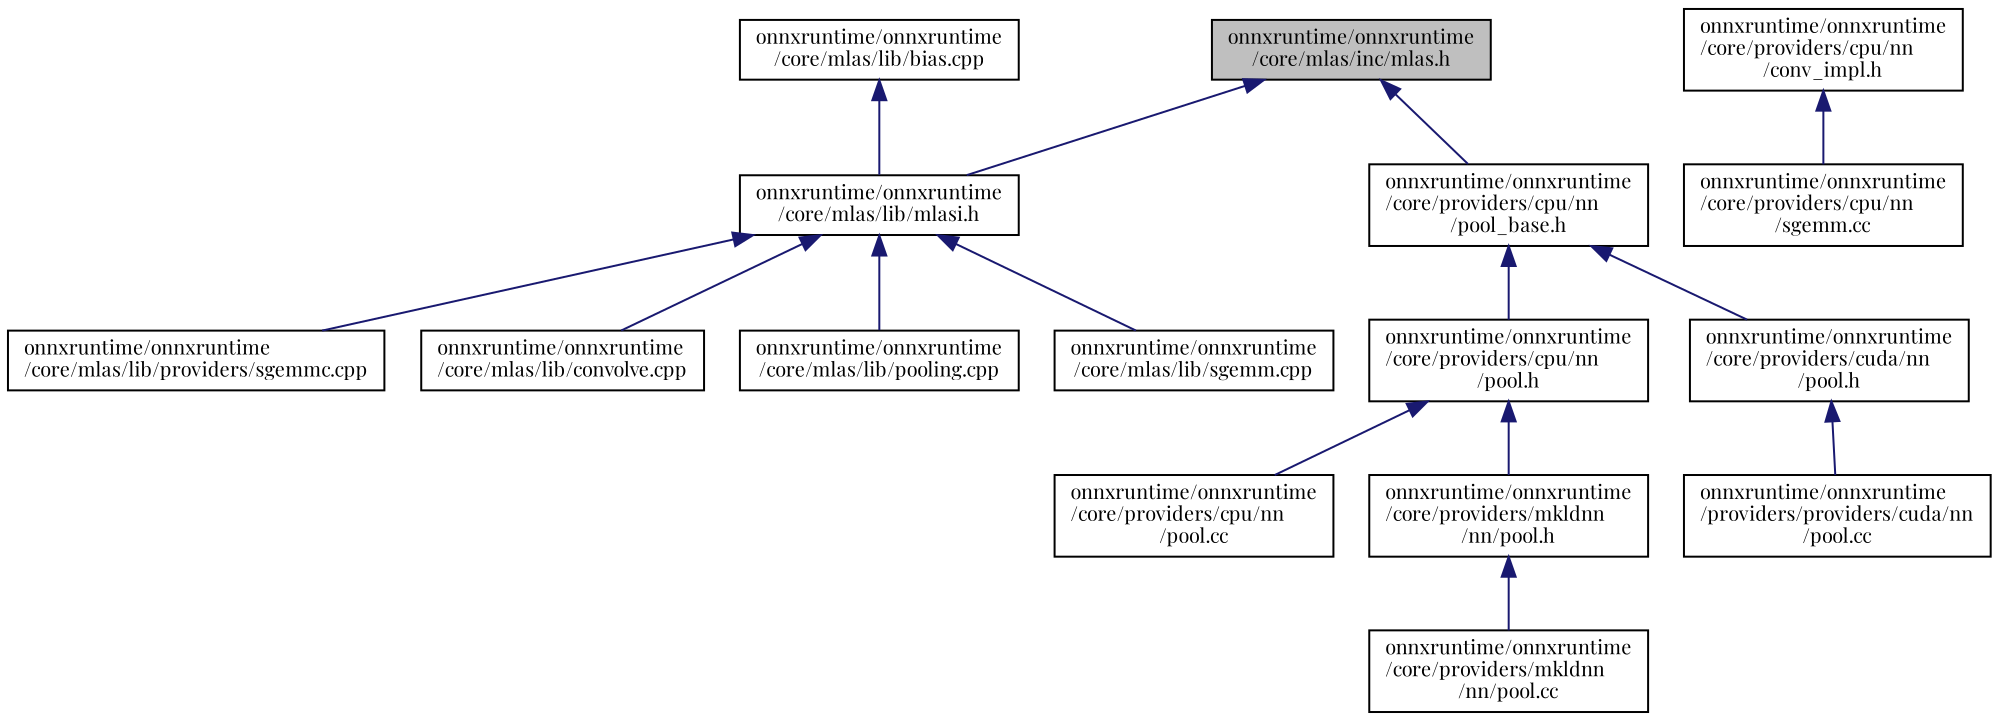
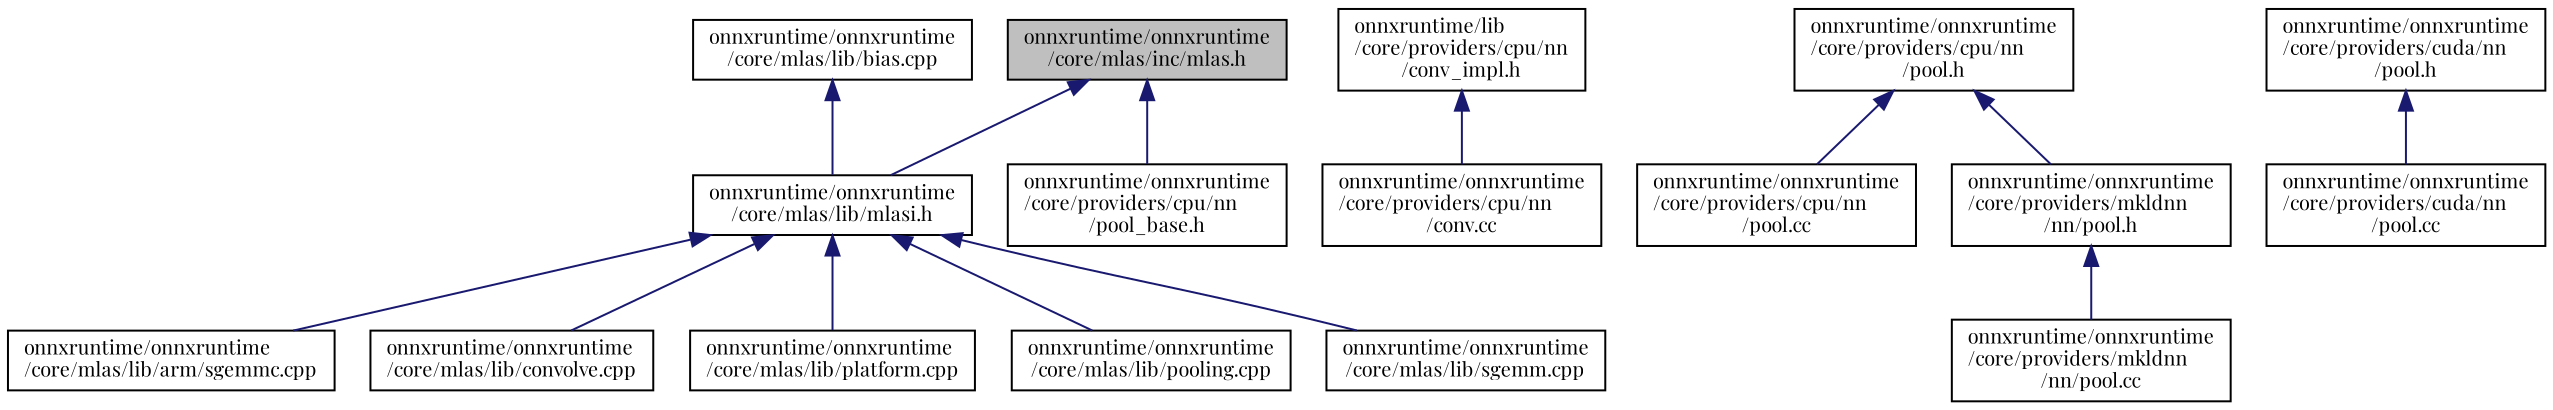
node "onnxruntime/onnxruntime /core/providers/cpu/nn /conv_impl.h": label "onnxruntime/onnxruntime /core/providers/cpu/nn /conv_impl.h" -> "onnxruntime/lib /core/providers/cpu/nn /conv_impl.h"
node "onnxruntime/onnxruntime /core/providers/cpu/nn /sgemm.cc": label "onnxruntime/onnxruntime /core/providers/cpu/nn /sgemm.cc" -> "onnxruntime/onnxruntime /core/providers/cpu/nn /conv.cc"
edge "onnxruntime/onnxruntime /core/providers/cuda/nn /pool.h" -> "onnxruntime/onnxruntime /core/providers/cpu/nn /pool_base.h": removed
edge "onnxruntime/onnxruntime /core/providers/cpu/nn /pool.h" -> "onnxruntime/onnxruntime /core/providers/cpu/nn /pool_base.h": removed
node "onnxruntime/onnxruntime /core/mlas/lib/providers/sgemmc.cpp": label "onnxruntime/onnxruntime /core/mlas/lib/providers/sgemmc.cpp" -> "onnxruntime/onnxruntime /core/mlas/lib/arm/sgemmc.cpp"
node "onnxruntime/onnxruntime /core/mlas/lib/platform.cpp": added
node "onnxruntime/onnxruntime /providers/providers/cuda/nn /pool.cc": label "onnxruntime/onnxruntime /providers/providers/cuda/nn /pool.cc" -> "onnxruntime/onnxruntime /core/providers/cuda/nn /pool.cc"
